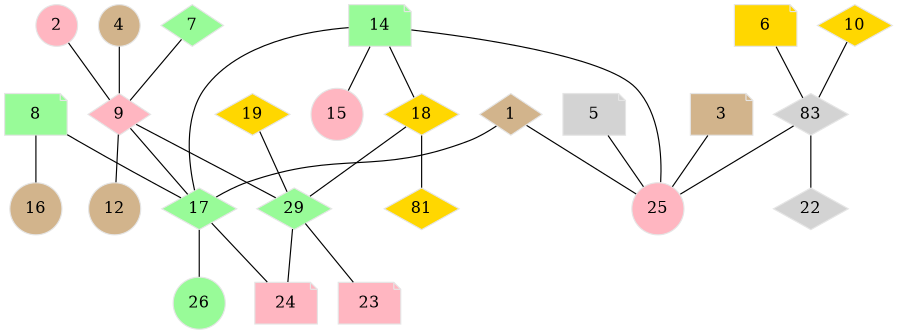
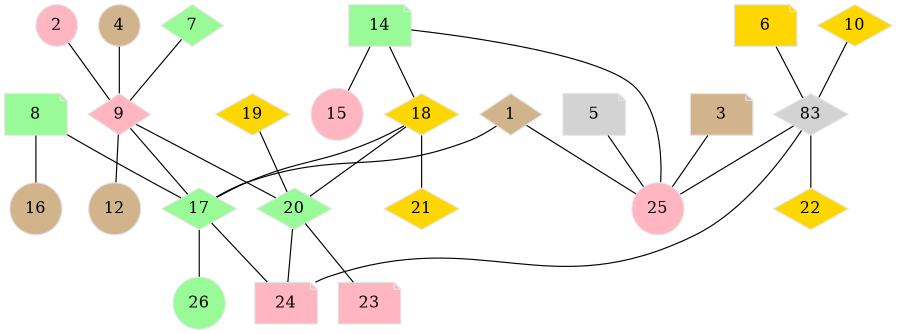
edge "14" -- "17": now "18" -- "17"
node "29": label "29" -> "20"
node "81": label "81" -> "21"
node "22": fillcolor lightgrey -> gold
edge "83" -- "24": added
